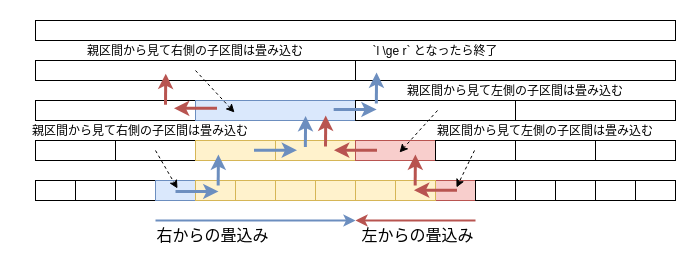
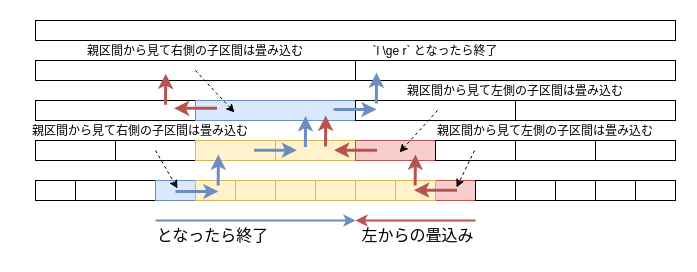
node "右からの畳込み": label "右からの畳込み" -> "となったら終了"
